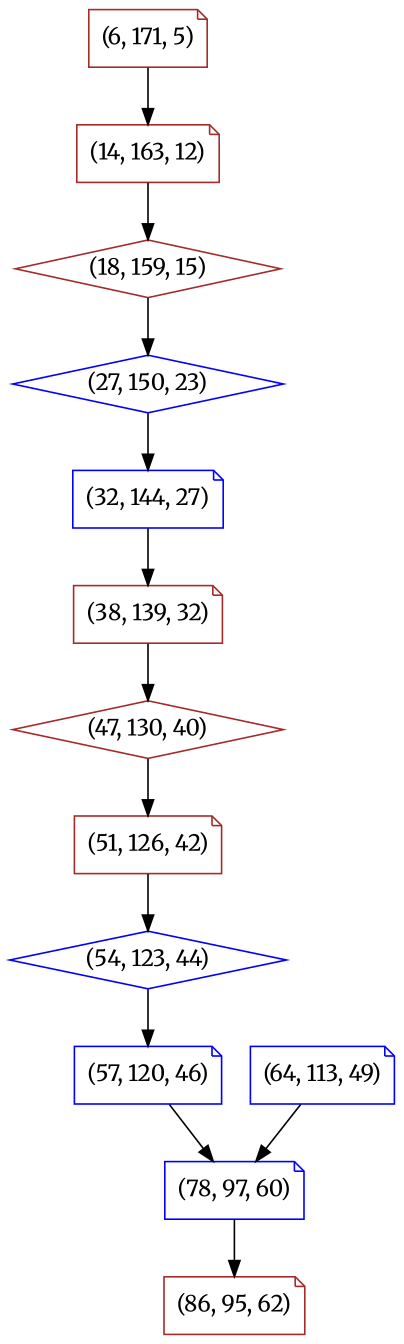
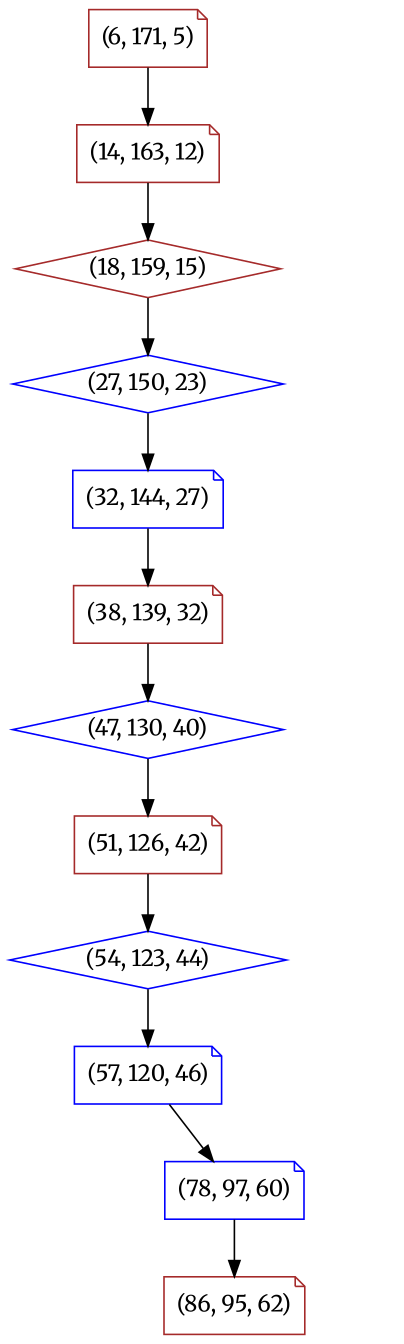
node "(47, 130, 40)": color brown -> blue
node "(64, 113, 49)": removed
